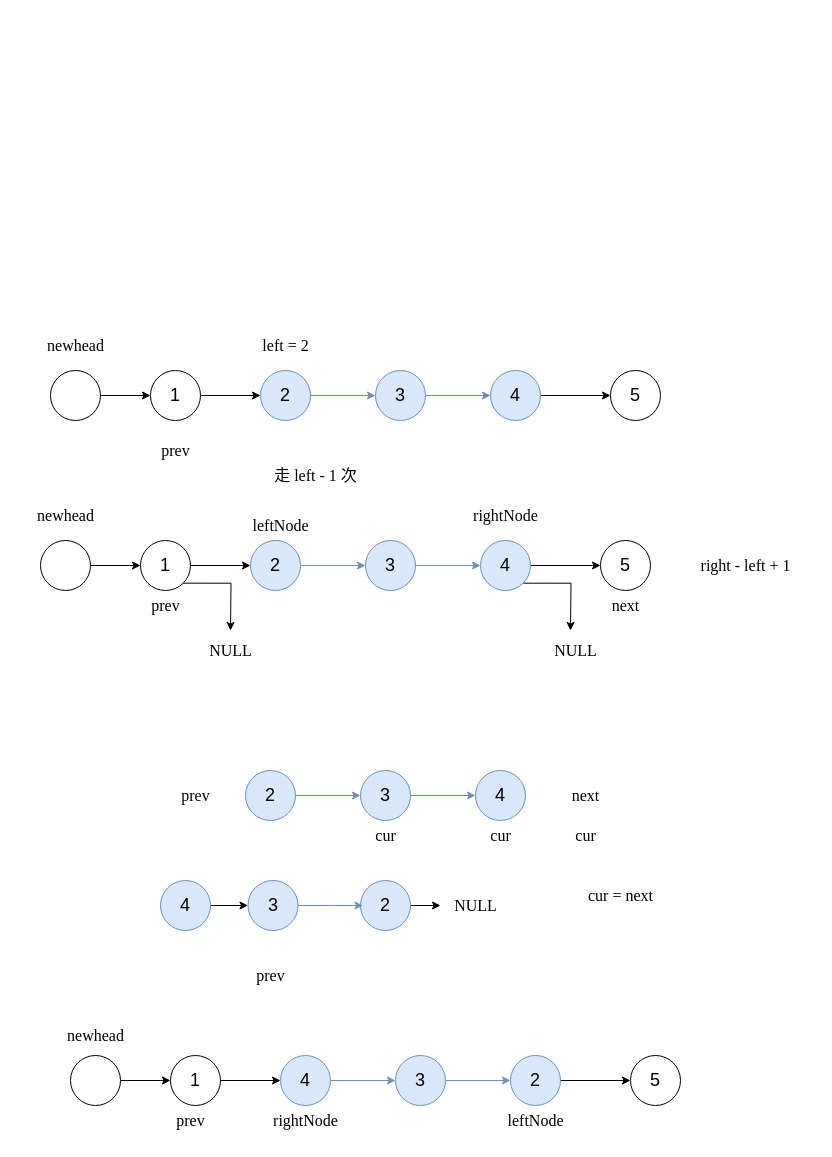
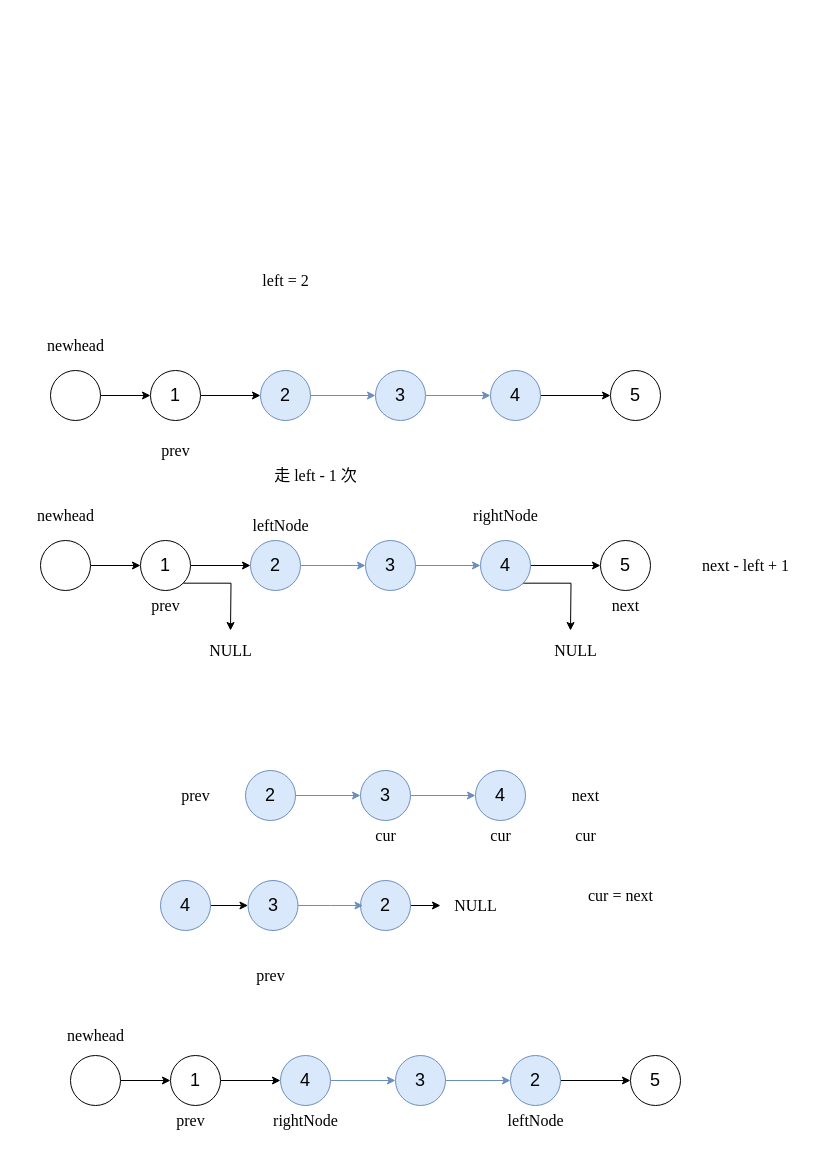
node "left = 2": moved (286, 346) -> (286, 281)
node "right - left + 1": label "right - left + 1" -> "next - left + 1"
